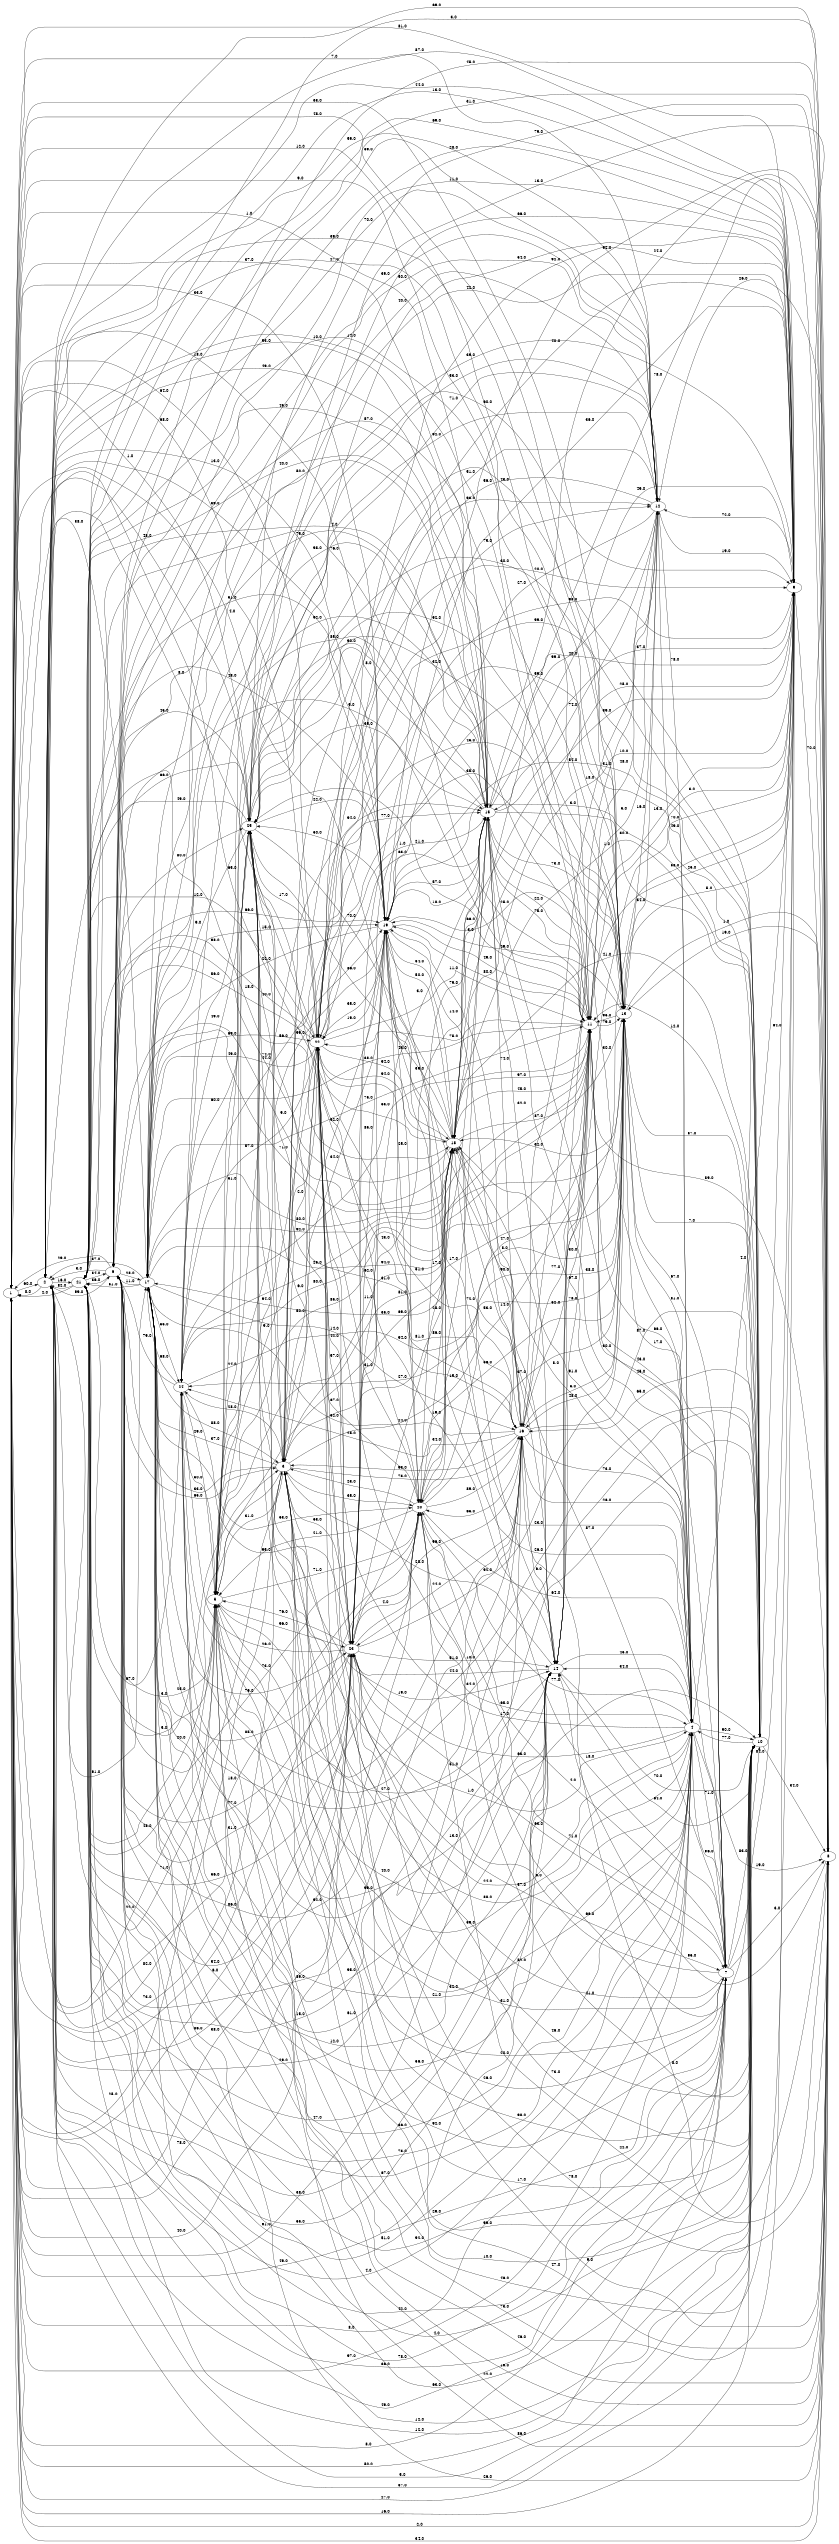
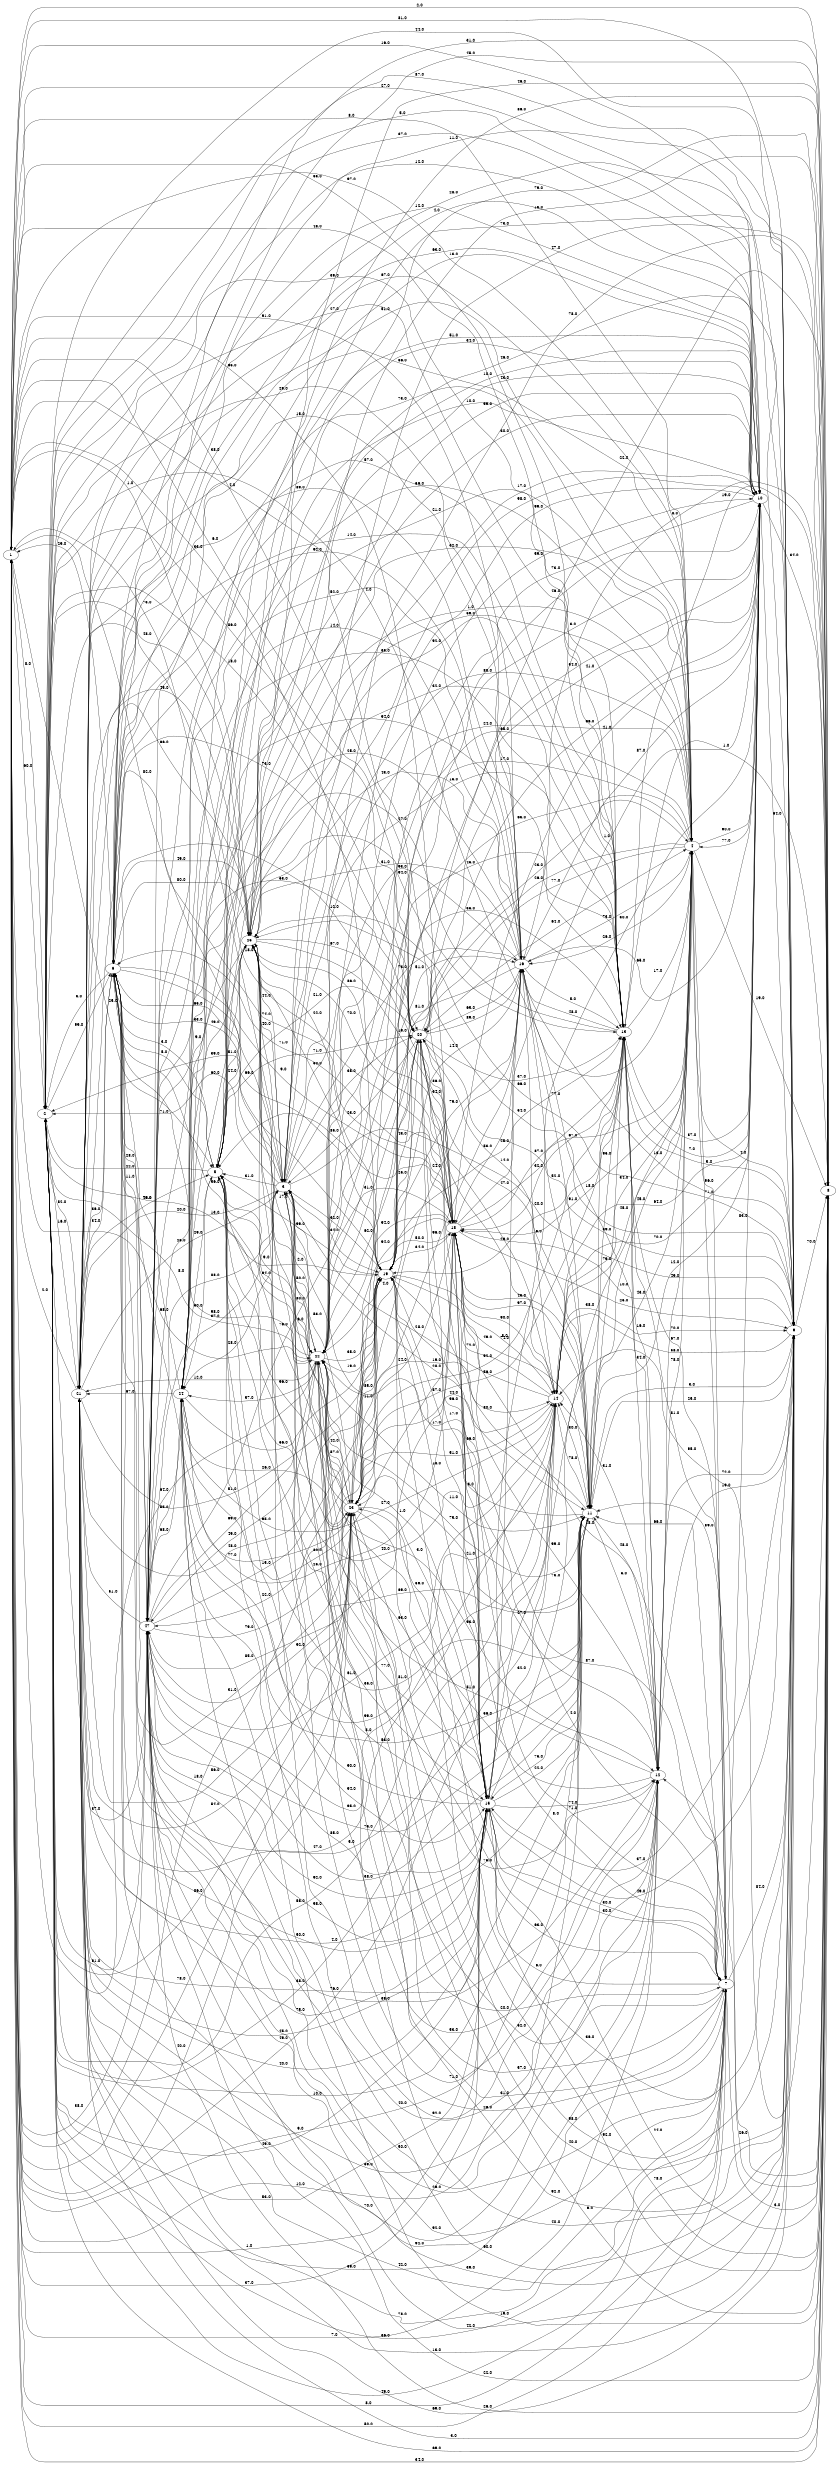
edge "11" -> "25": now "11" -> "23"
node "17": label "17" -> "47"
